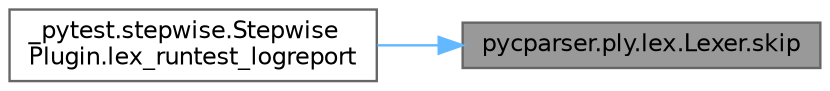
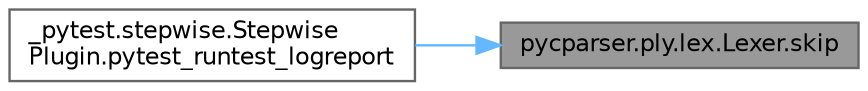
node "_pytest.stepwise.Stepwise Plugin.lex_runtest_logreport": label "_pytest.stepwise.Stepwise Plugin.lex_runtest_logreport" -> "_pytest.stepwise.Stepwise Plugin.pytest_runtest_logreport"
